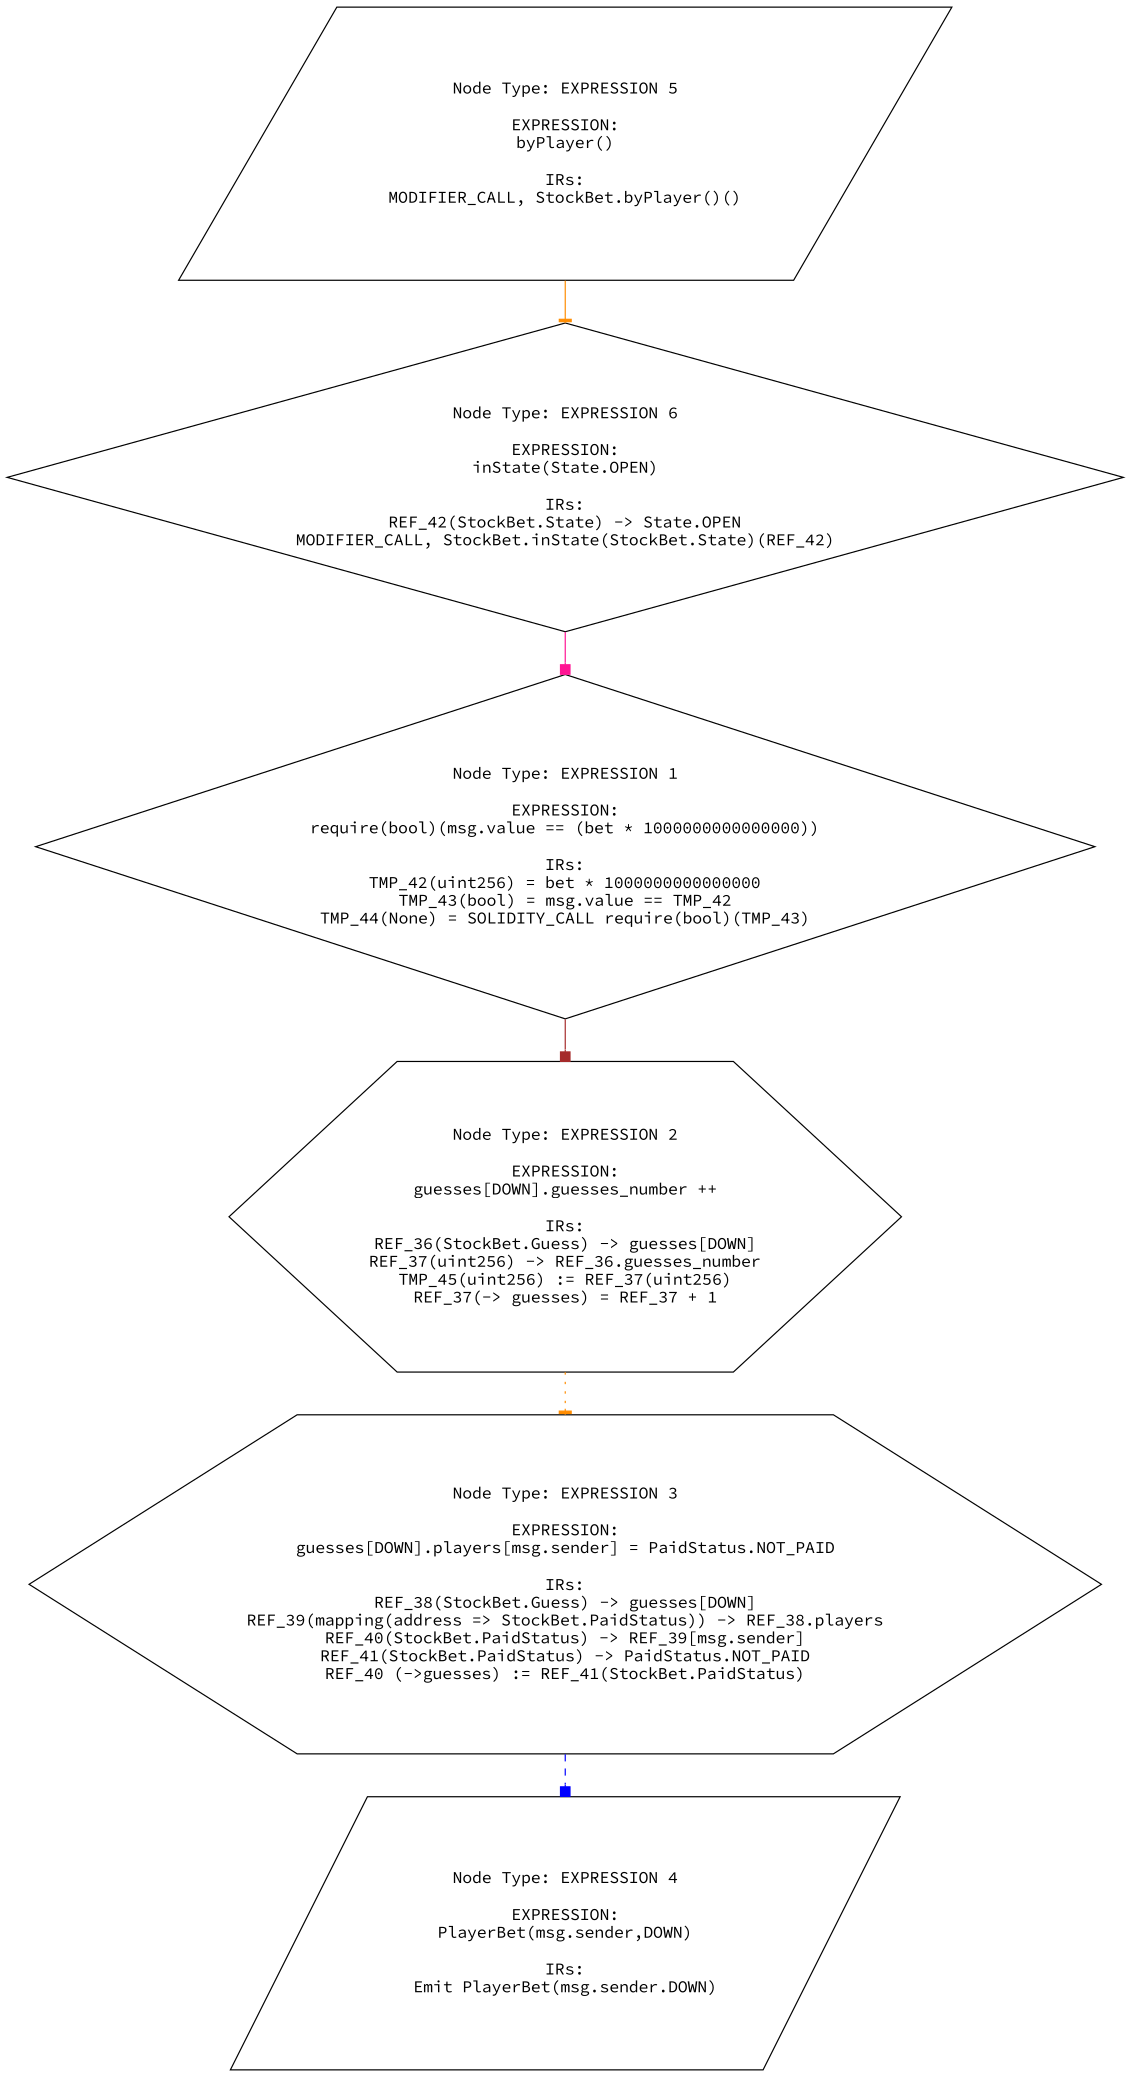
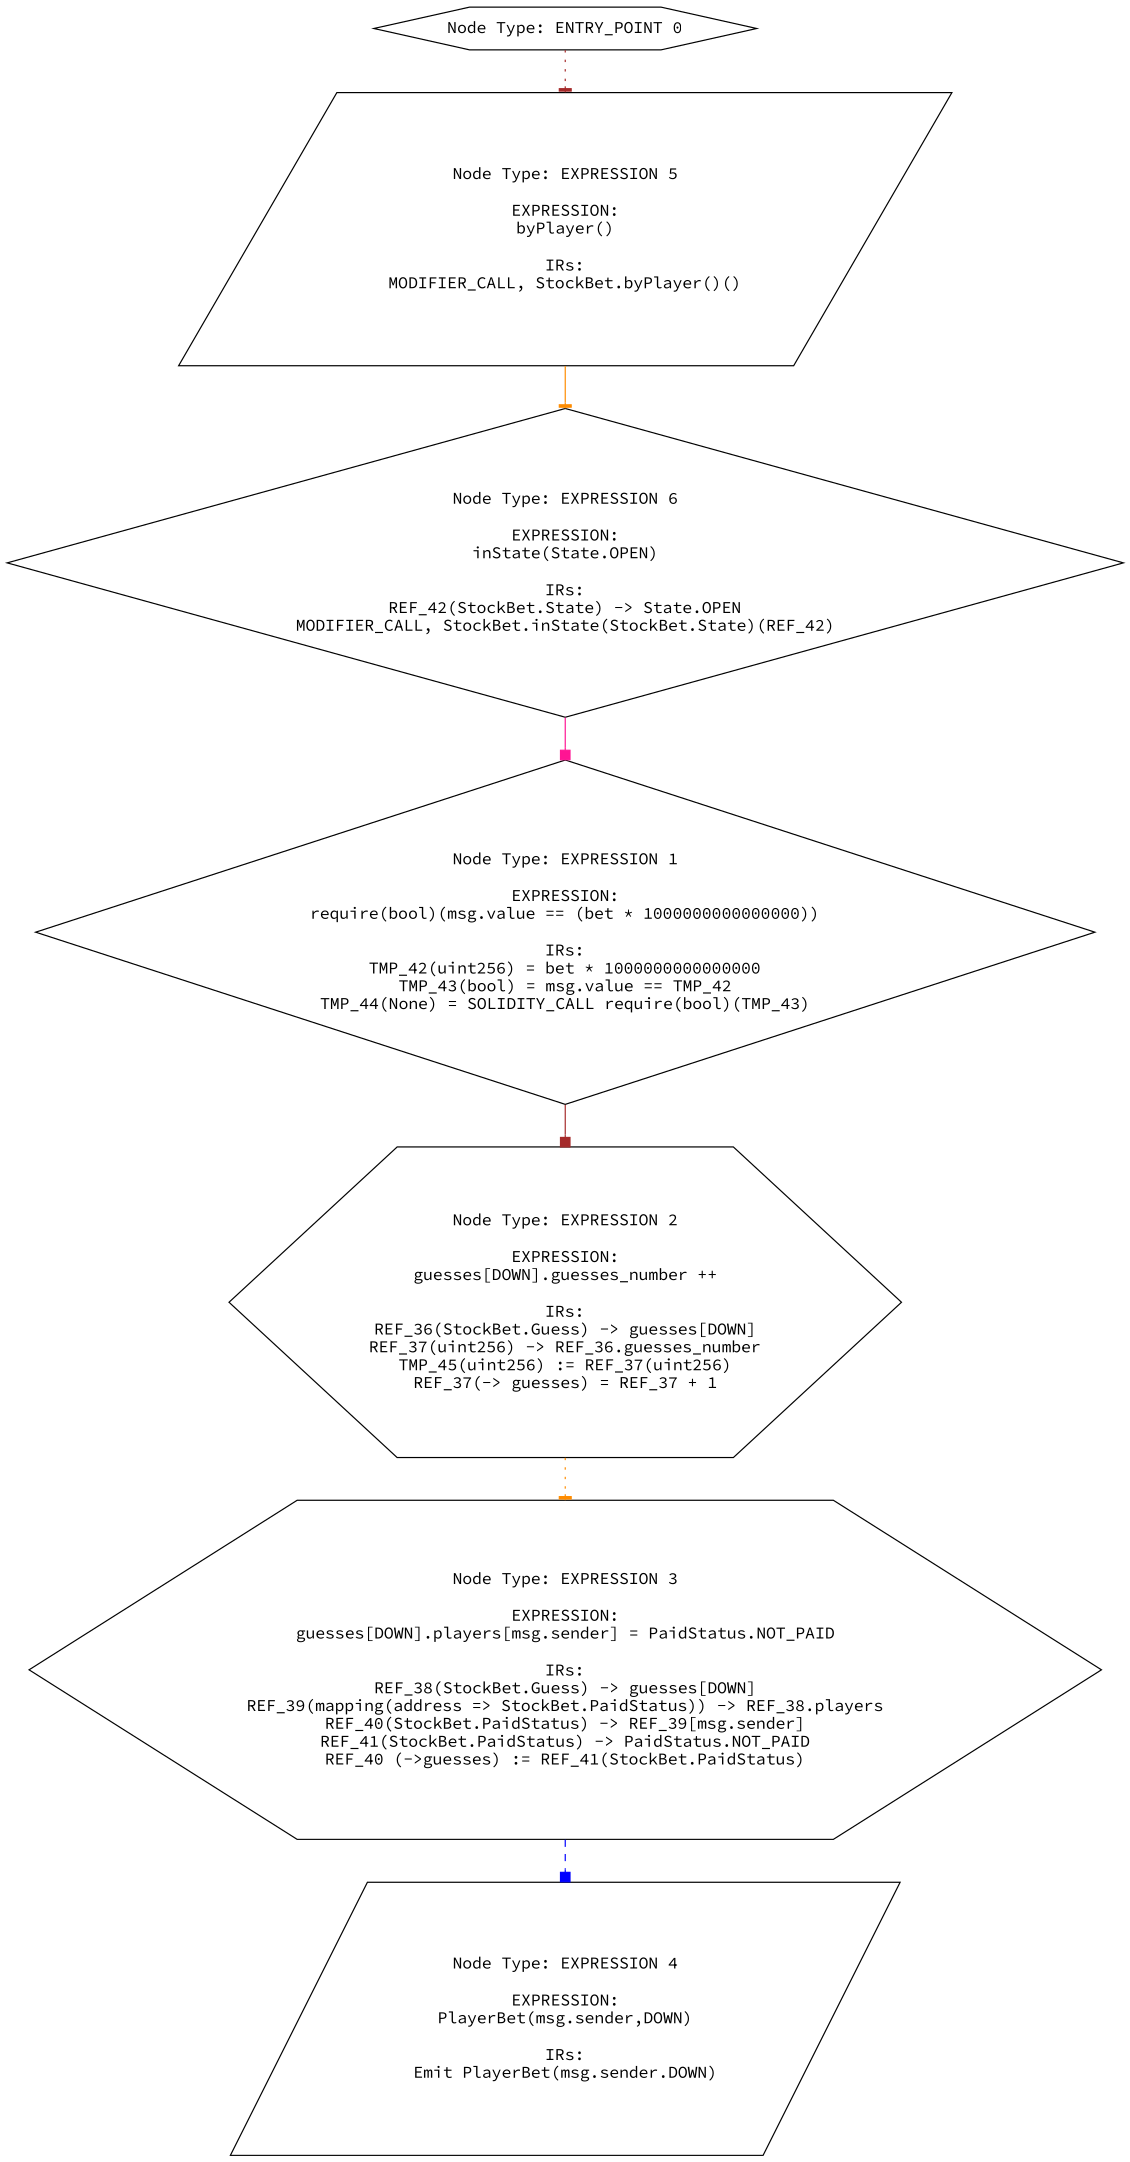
node "Node Type: ENTRY_POINT 0": added
